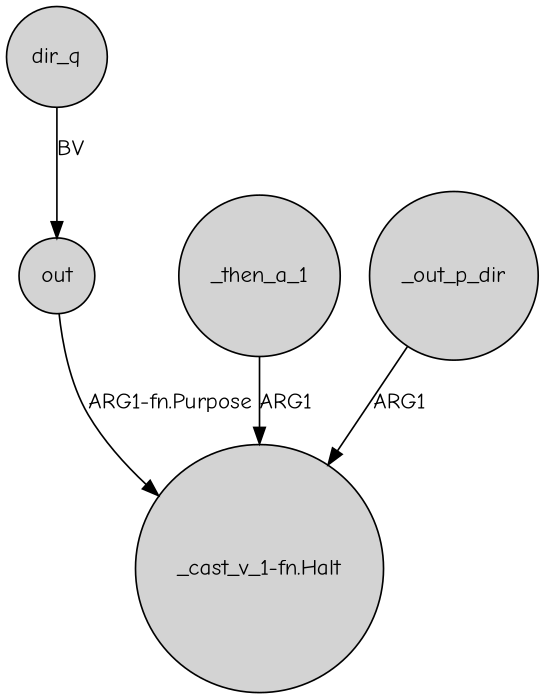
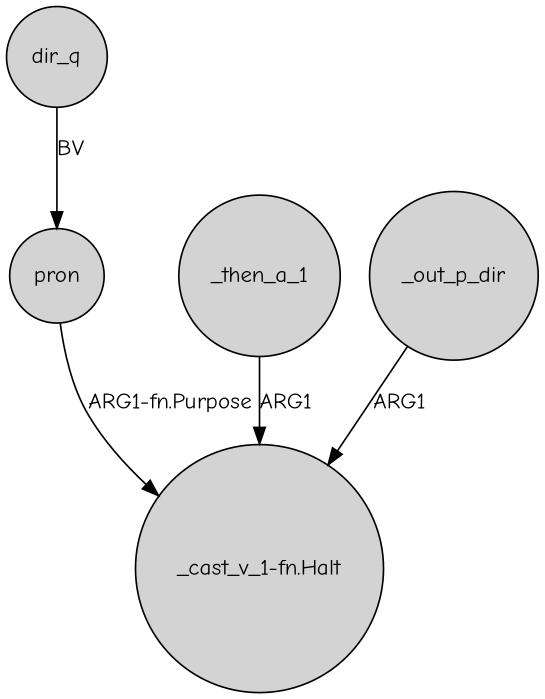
node "out": label "out" -> "pron"
